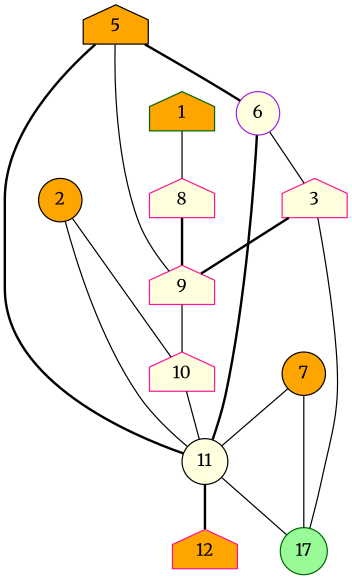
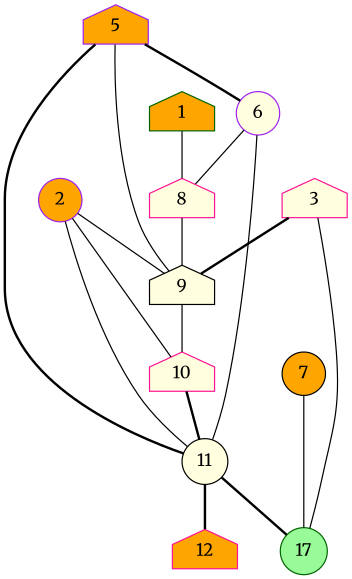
node "5": color black -> purple
edge "6" -- "3": now "6" -- "8"
node "2": color black -> purple
edge "8" -- "9": style bold -> solid
edge "2" -- "9": added
node "9": color deeppink -> black
edge "6" -- "11": style bold -> solid
edge "10" -- "11": style solid -> bold
edge "7" -- "11": removed
edge "11" -- "17": style solid -> bold
